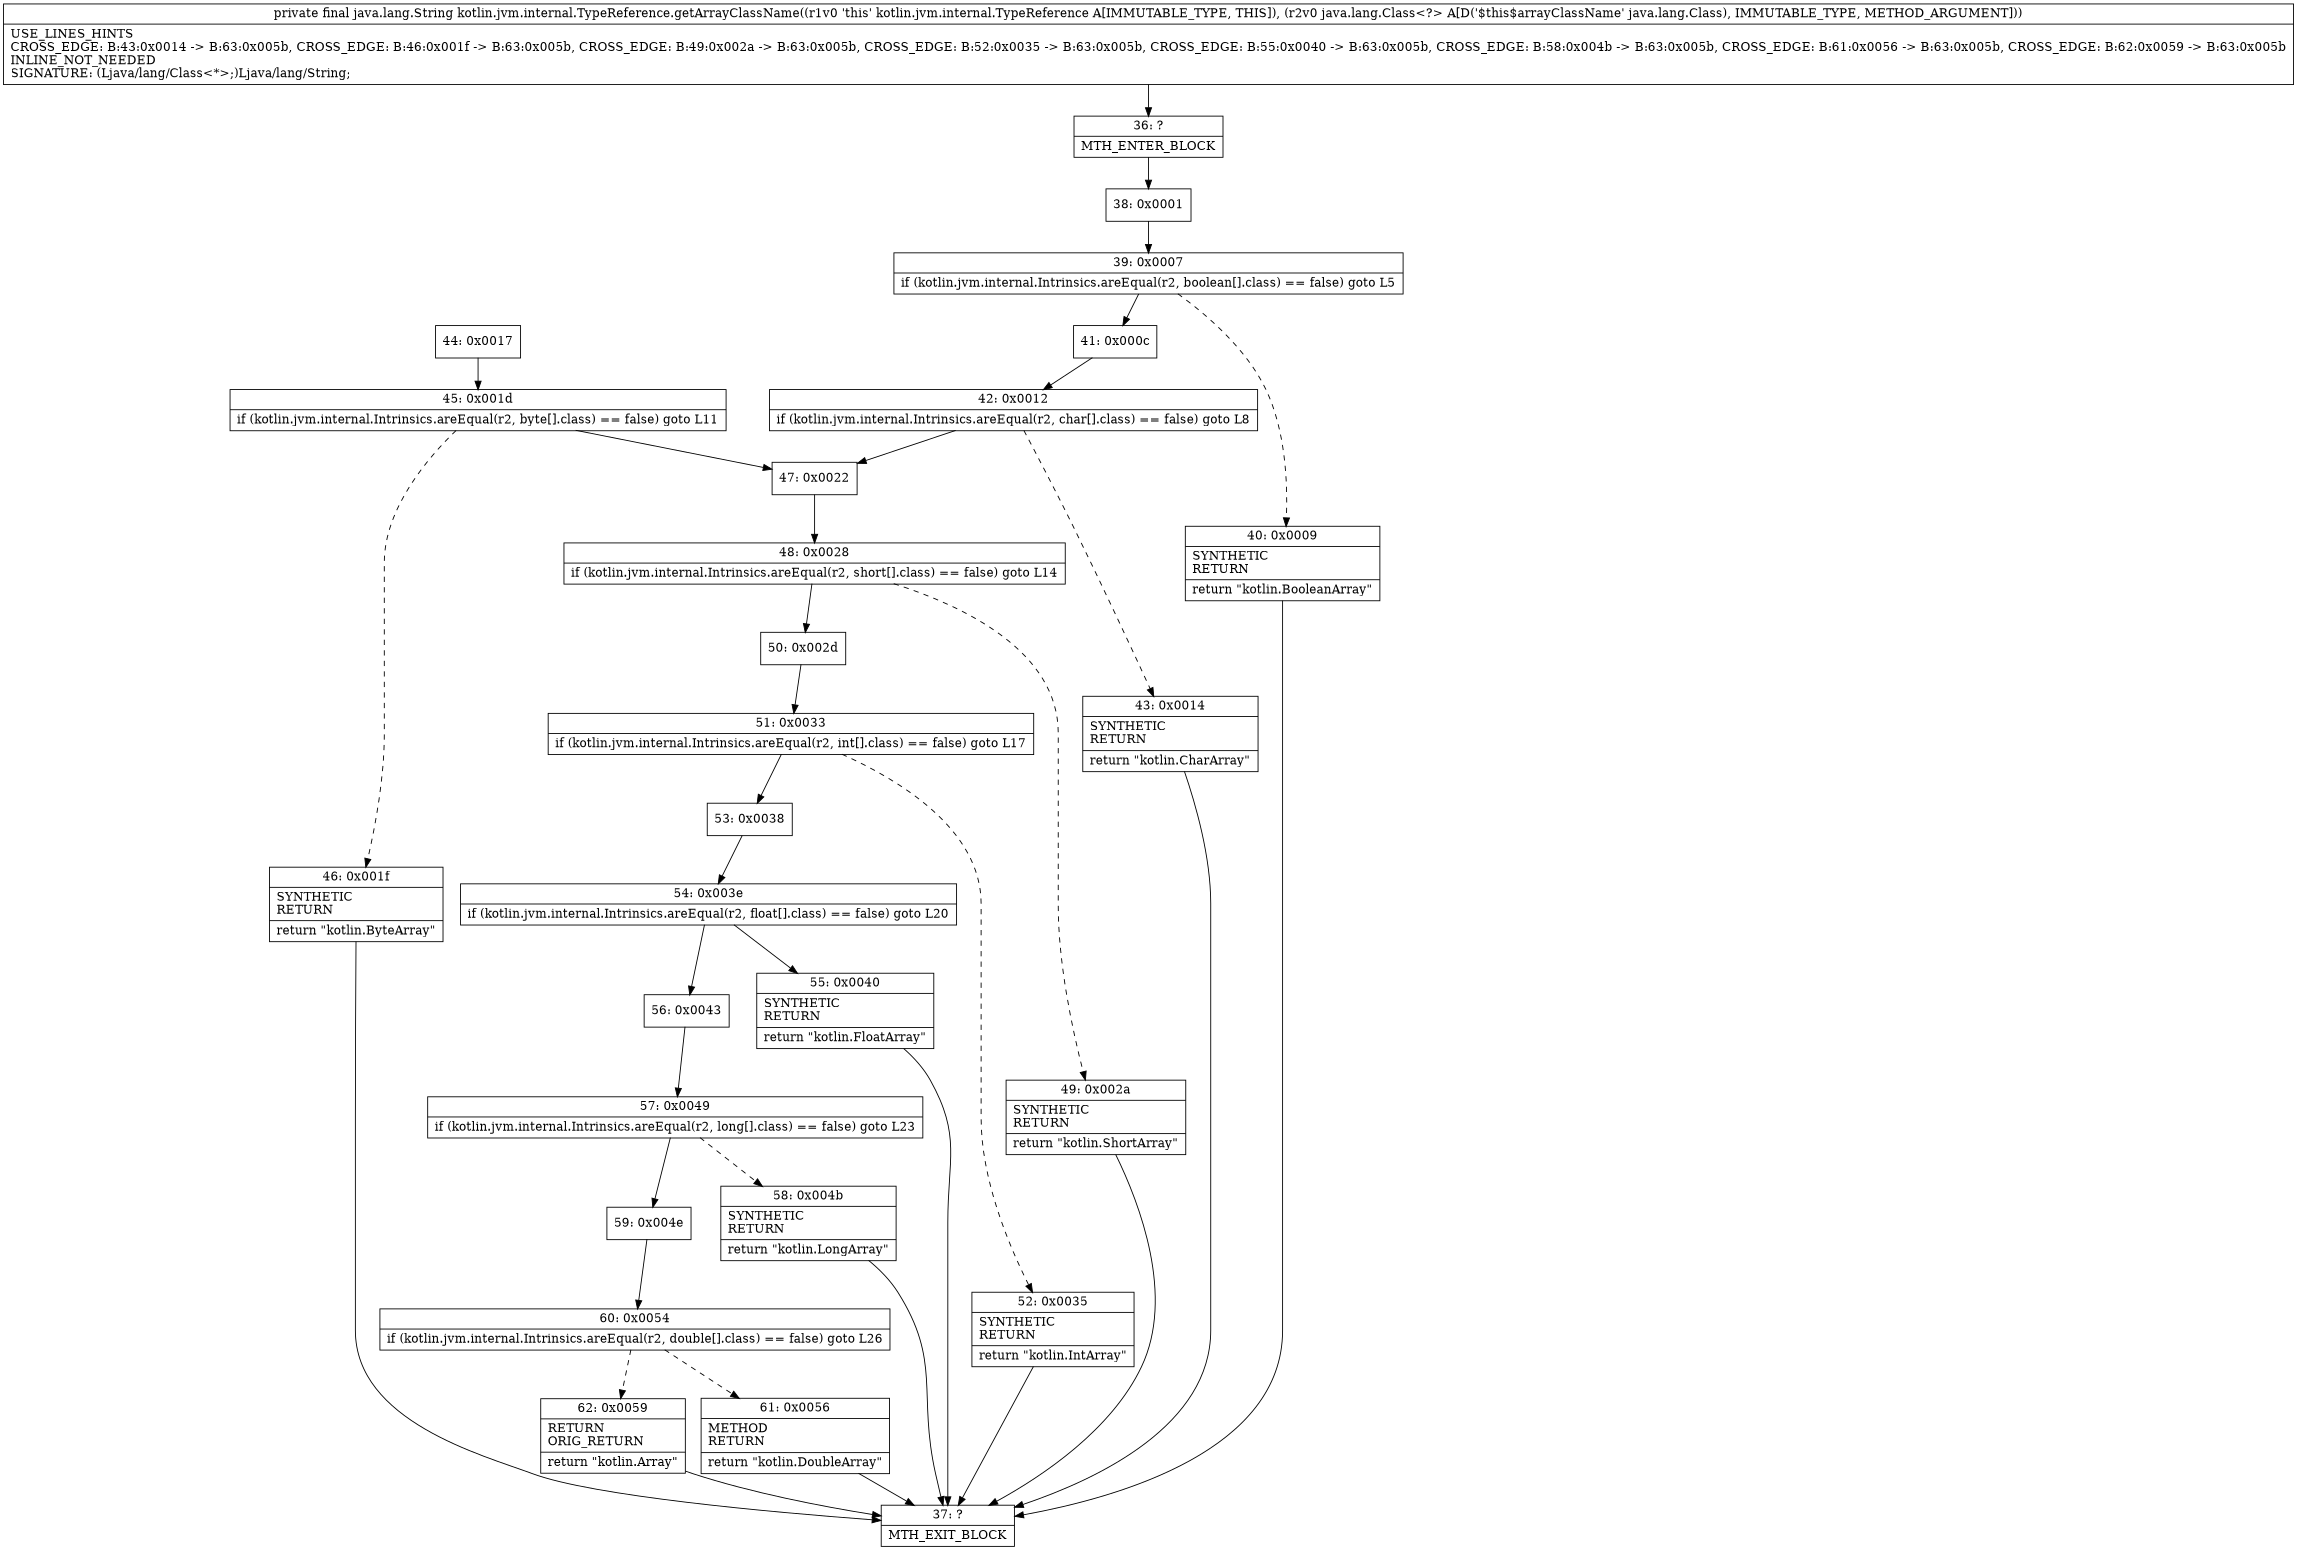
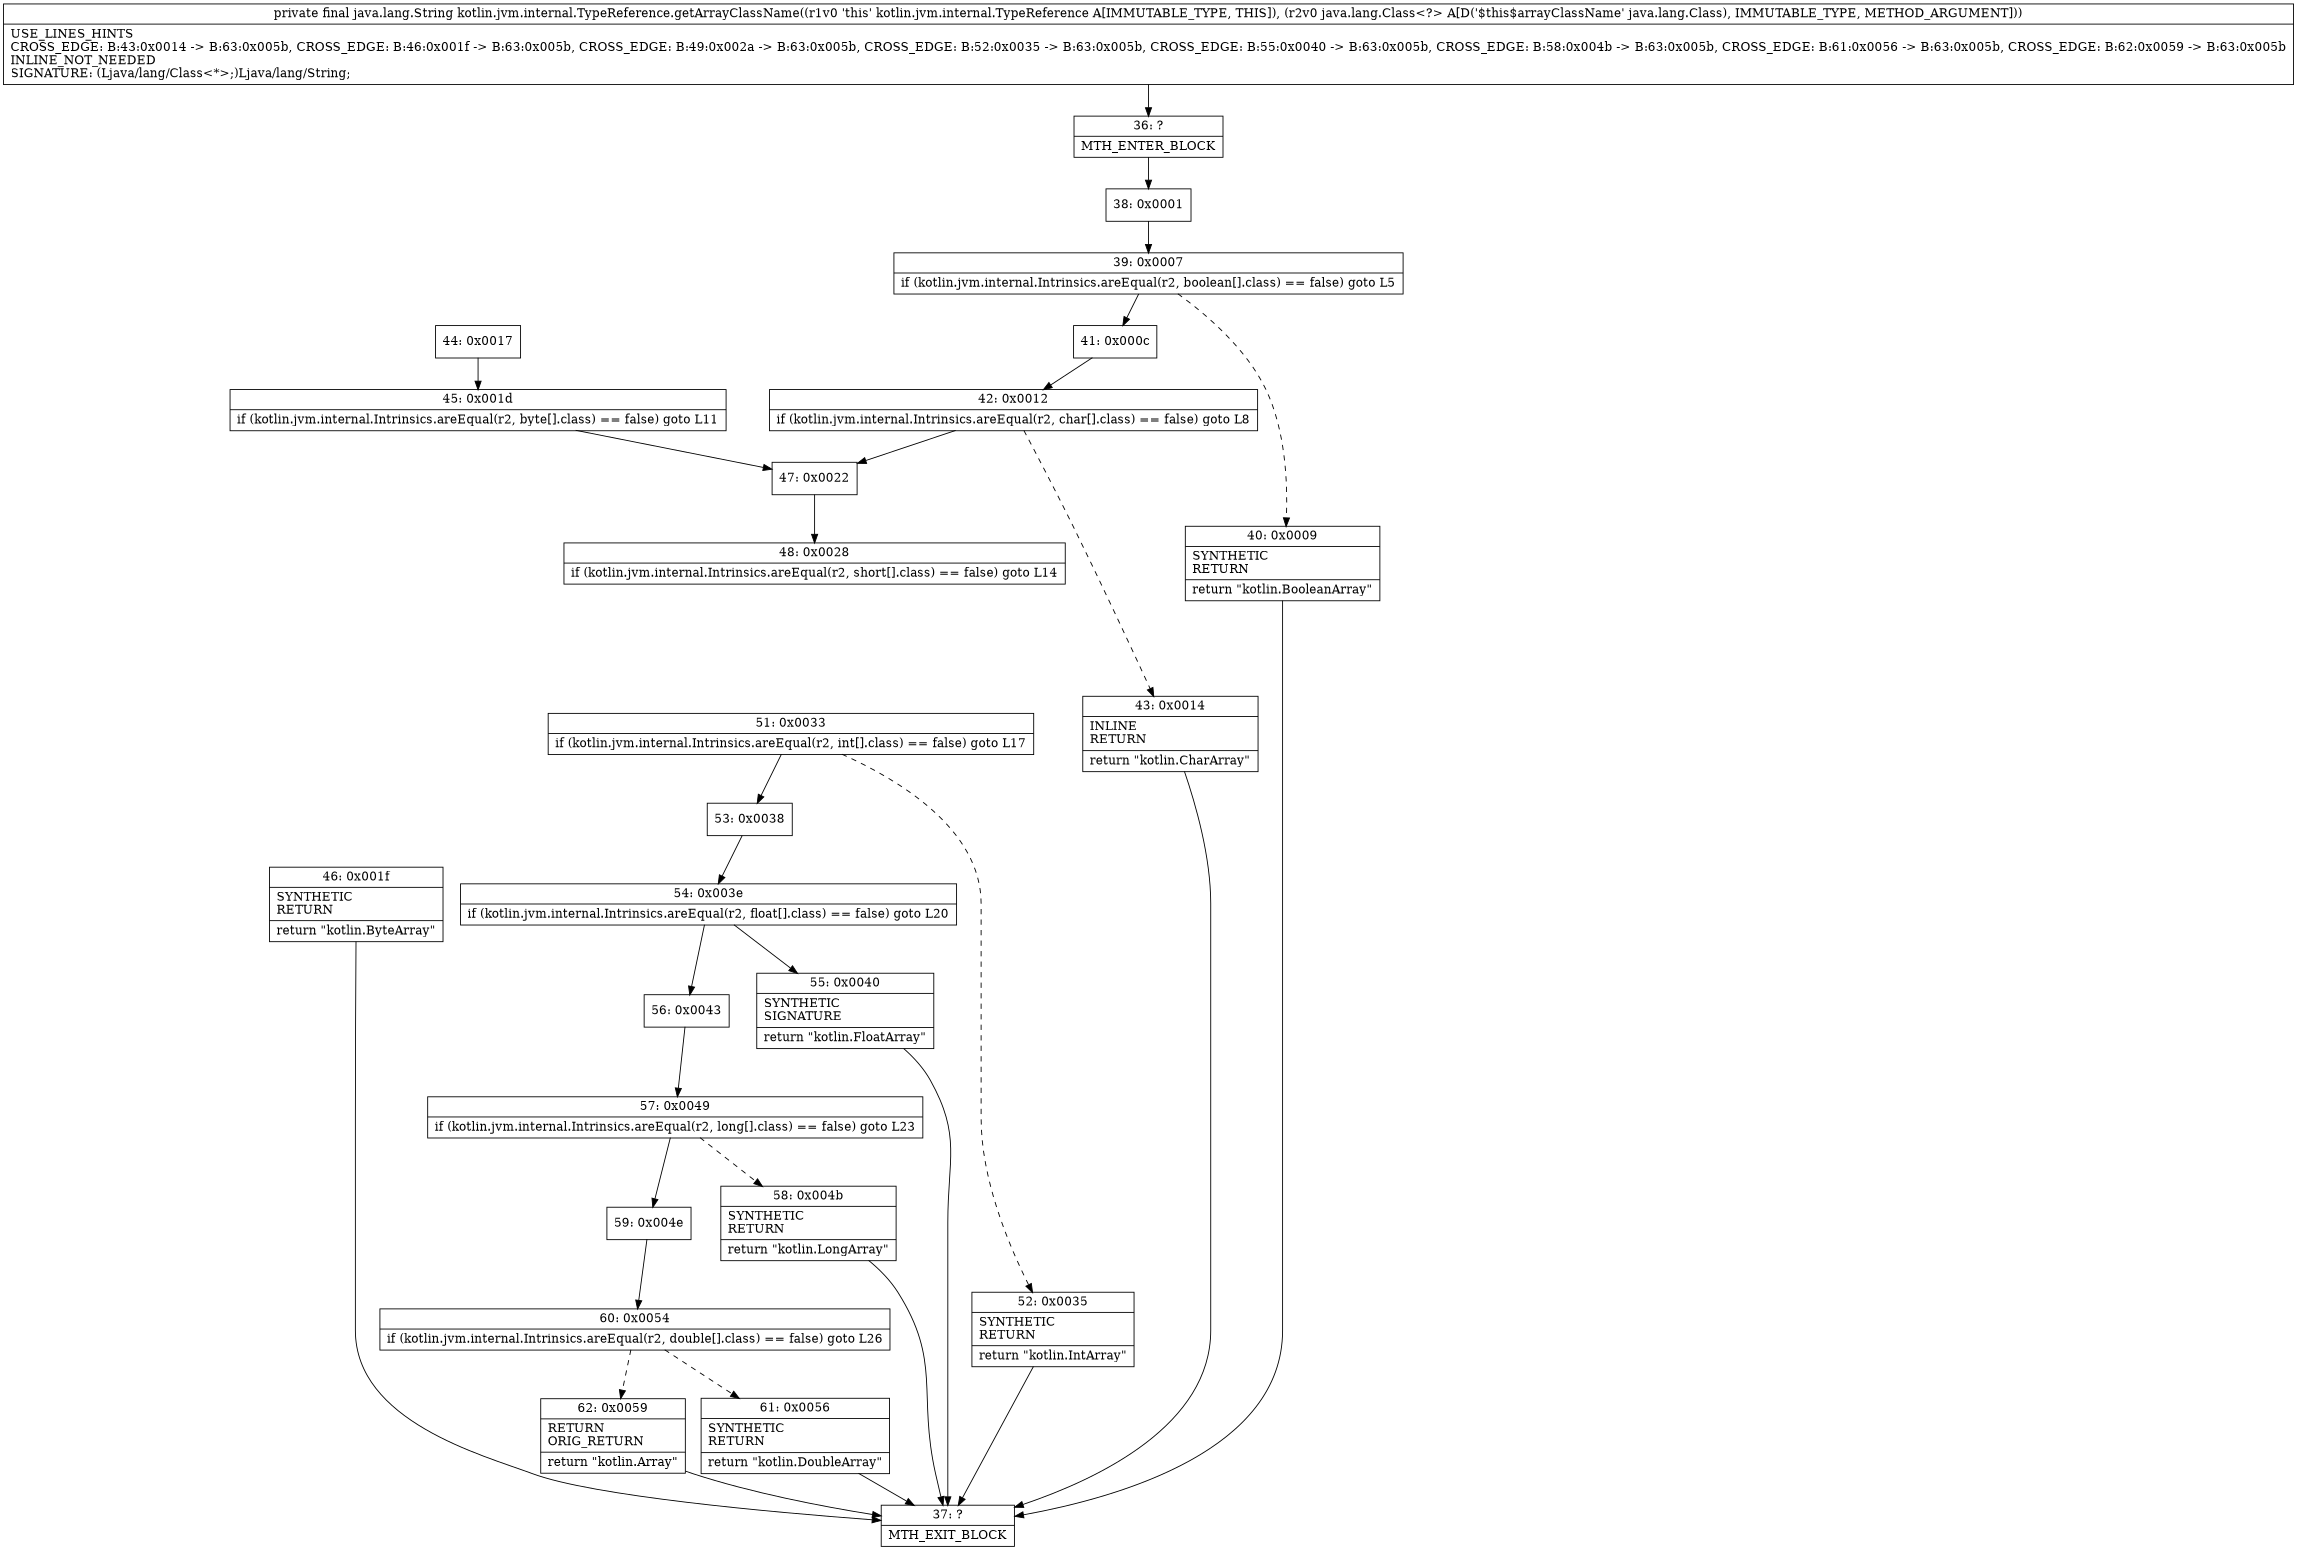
edge "45: 0x001d" -> "46: 0x001f": removed
node "50: 0x002d": removed
node "43: 0x0014": text "SYNTHETIC" -> "INLINE"
node "55: 0x0040": text "RETURN" -> "SIGNATURE"
node "49: 0x002a": removed
node "61: 0x0056": text "METHOD" -> "SYNTHETIC"
